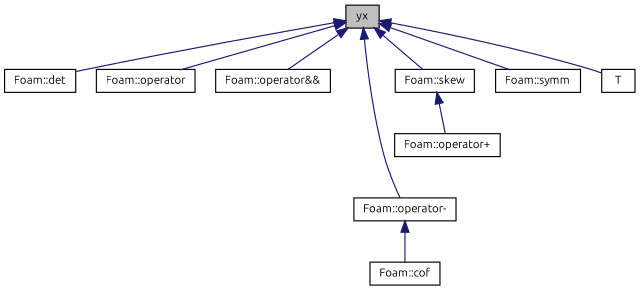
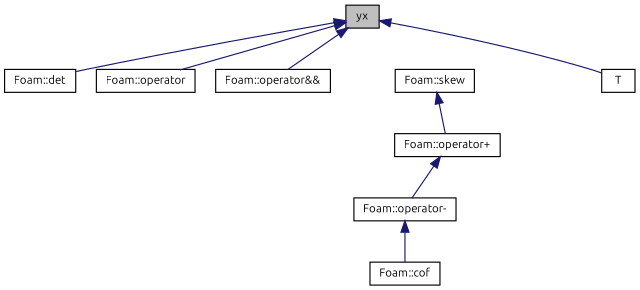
edge "Foam::skew" -> "yx": removed
node "Foam::symm": removed
edge "Foam::operator-" -> "yx": now "Foam::operator-" -> "Foam::operator+"
